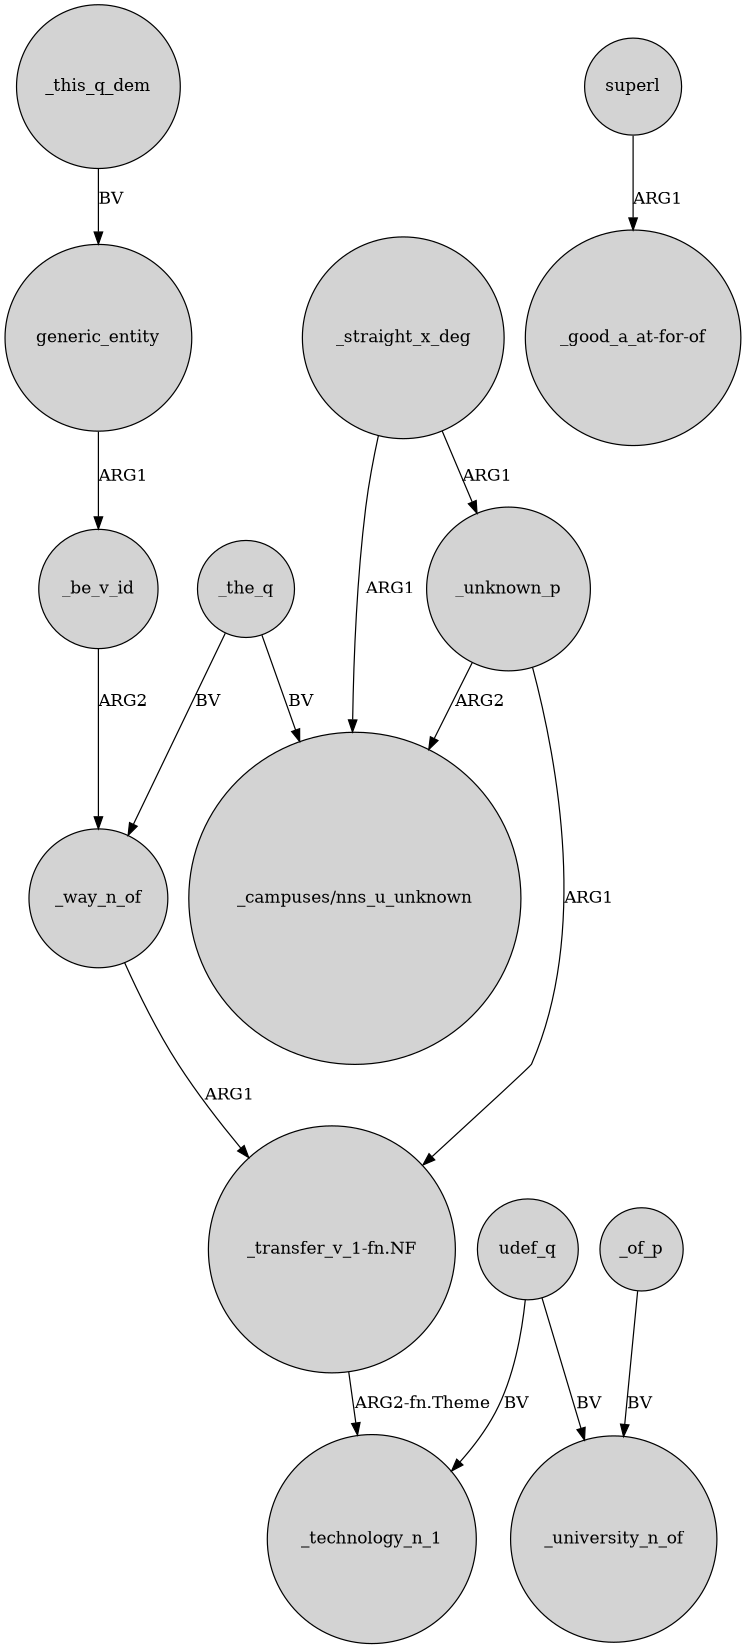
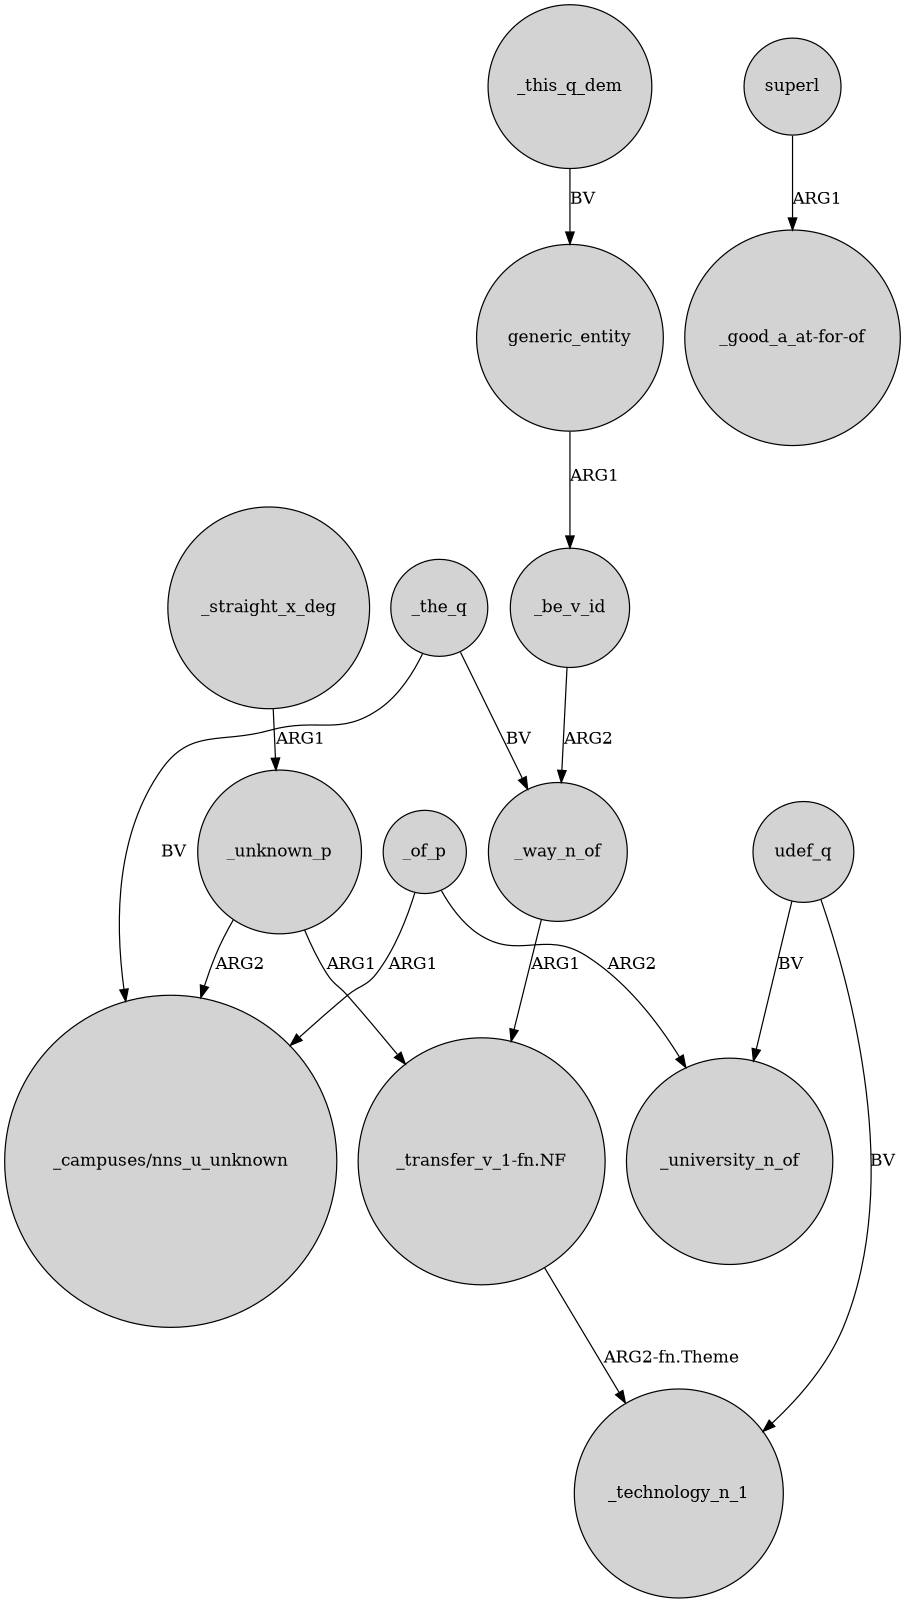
edge "_straight_x_deg" -> "_campuses/nns_u_unknown": now "_of_p" -> "_campuses/nns_u_unknown"
edge "_of_p" -> "_university_n_of": label "BV" -> "ARG2"
